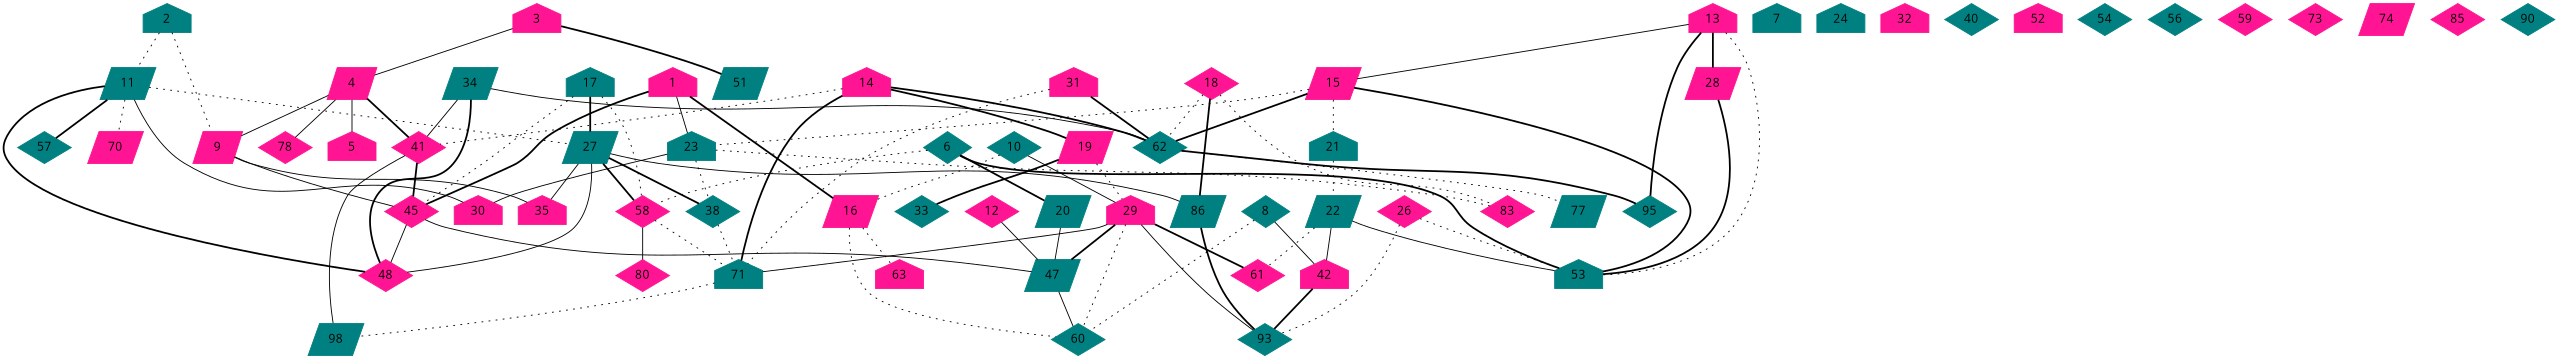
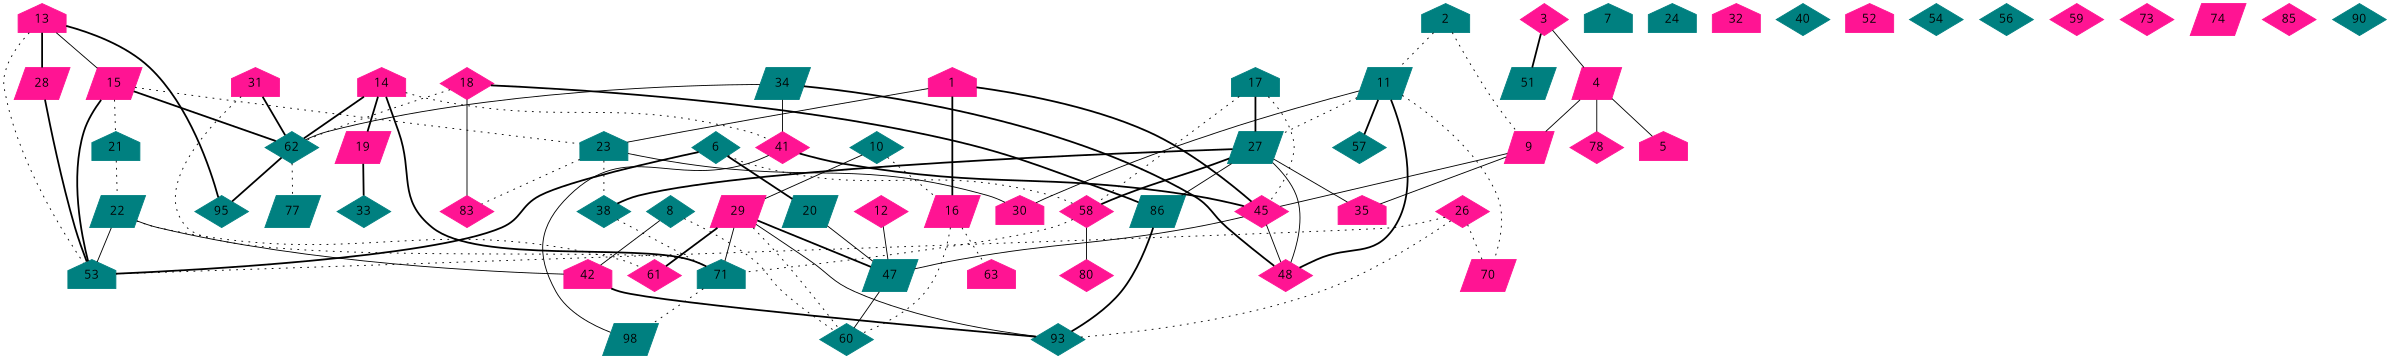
node "3": shape house -> diamond
edge "4" -- "41": removed
edge "18" -- "83": style dotted -> solid
edge "19" -- "29": removed
node "29": shape house -> parallelogram
edge "26" -- "70": added
